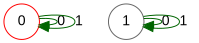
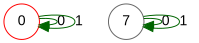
node "1": label "1" -> "7"
